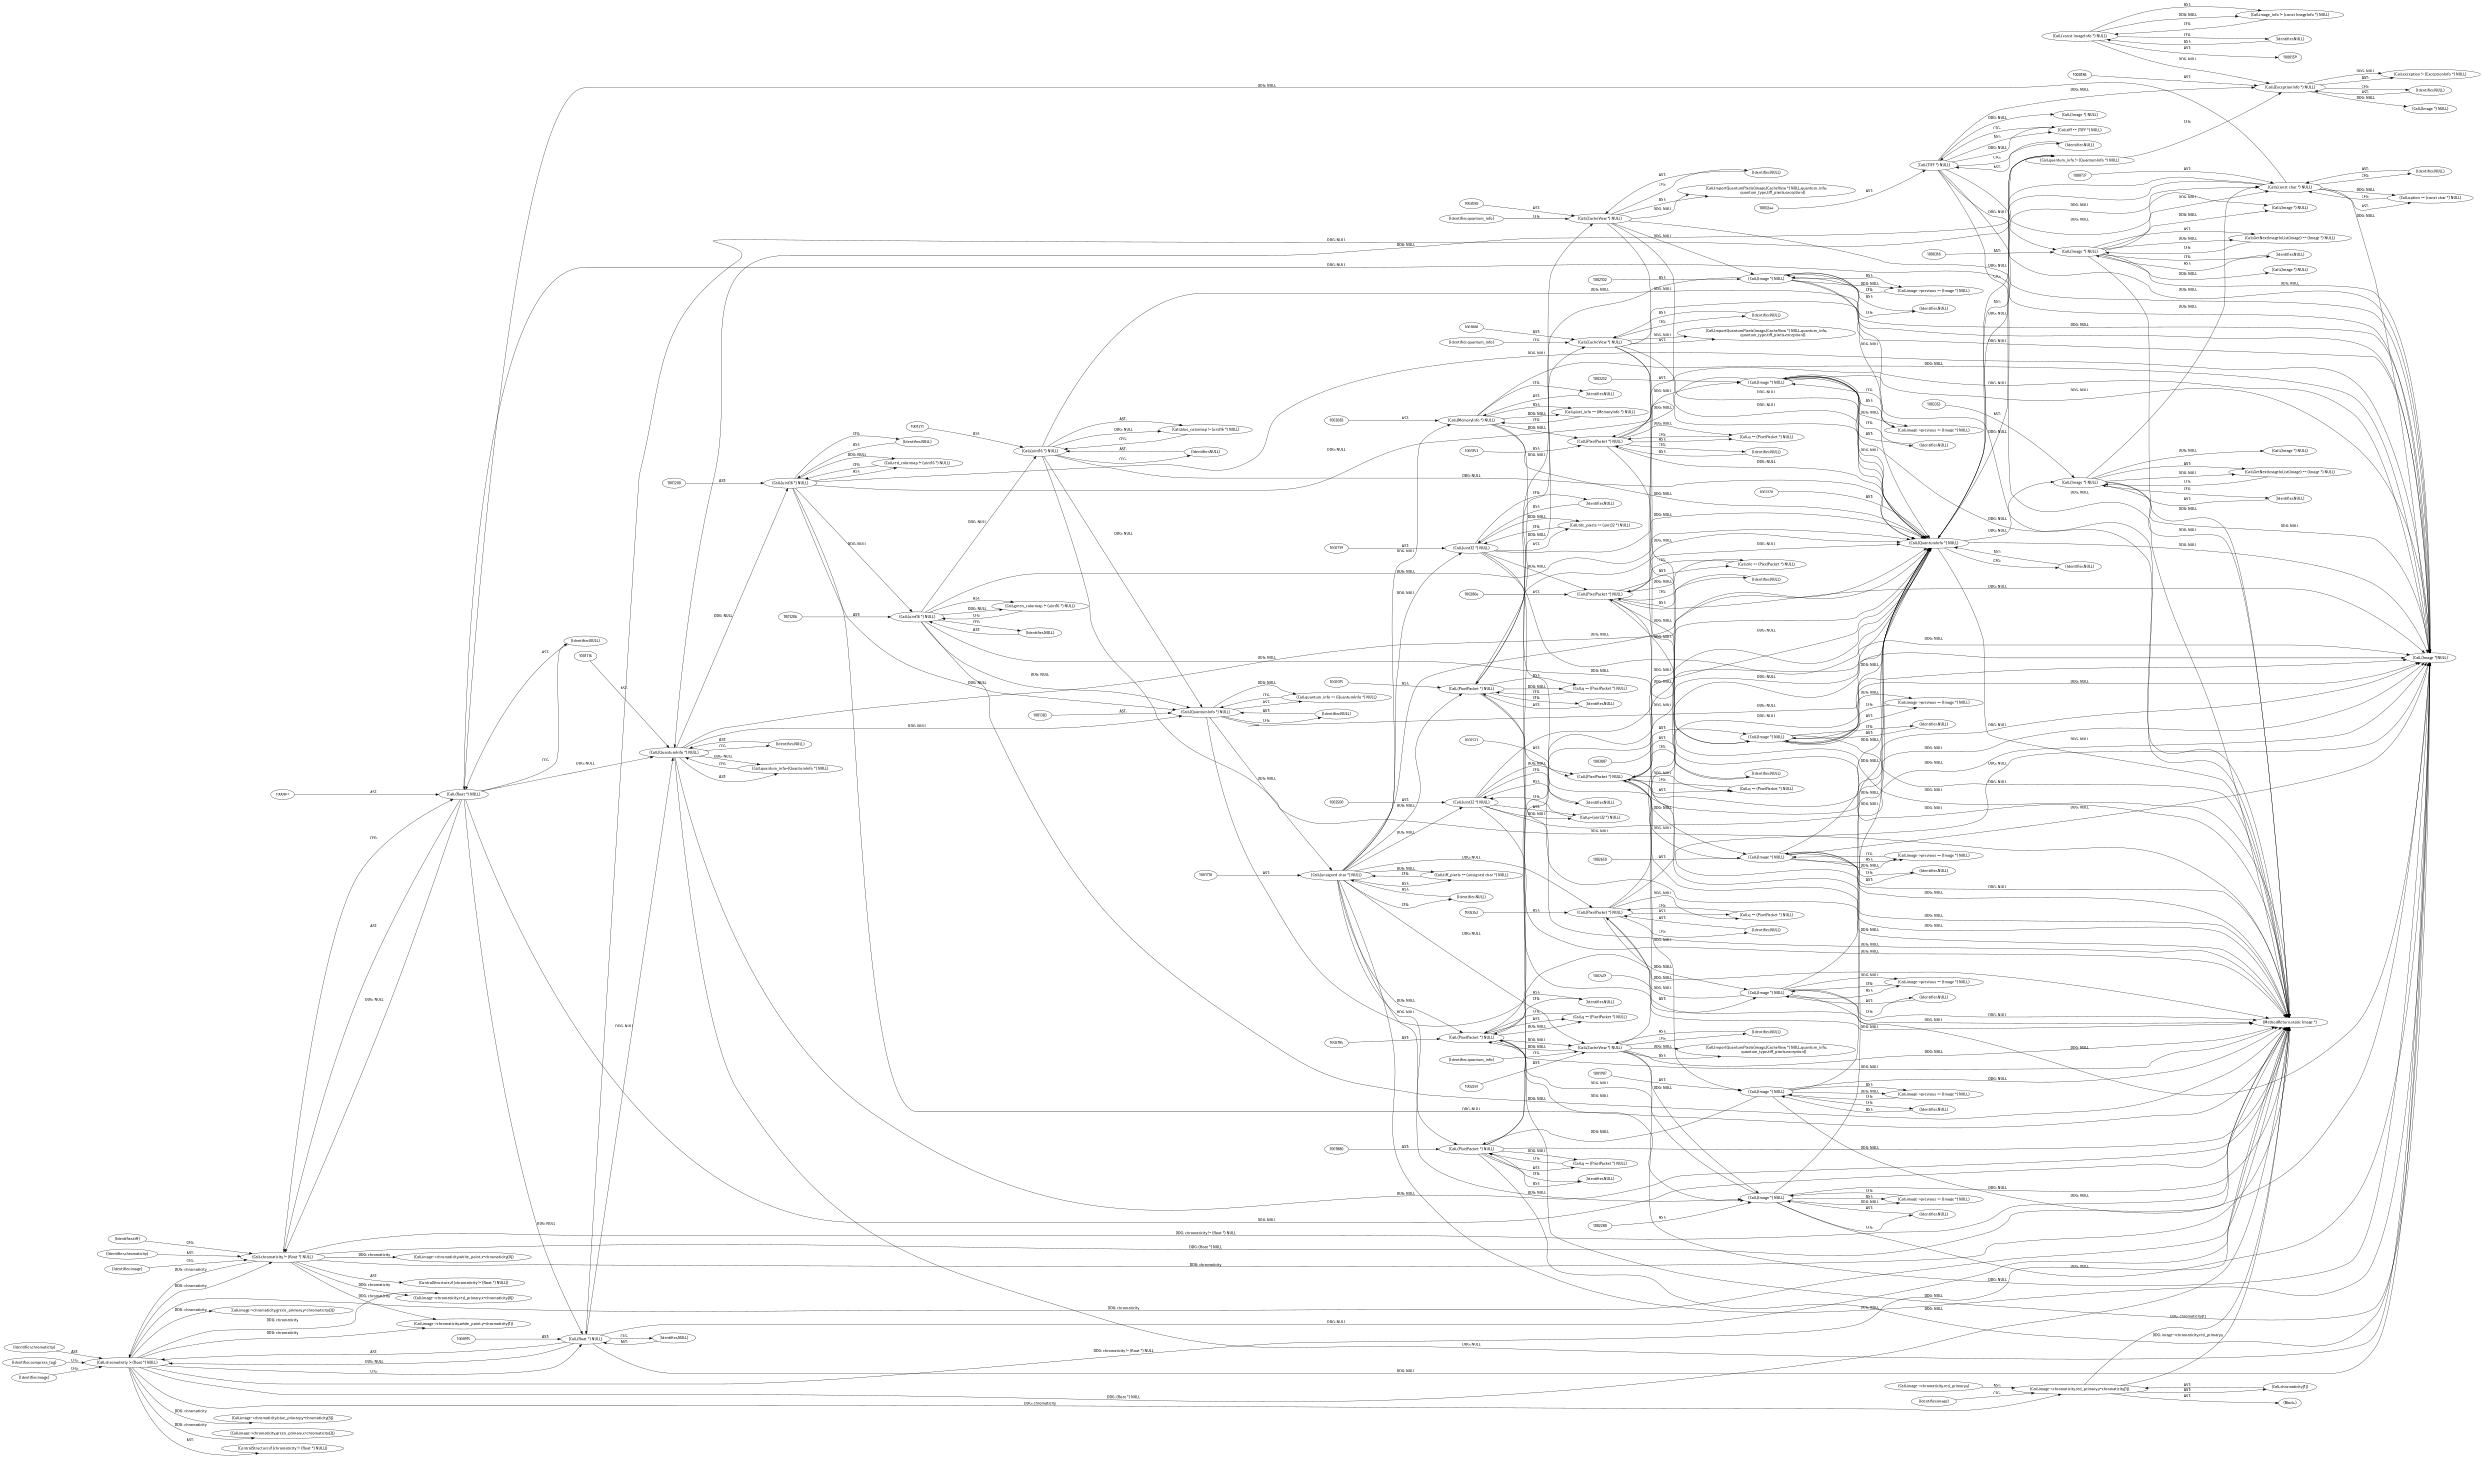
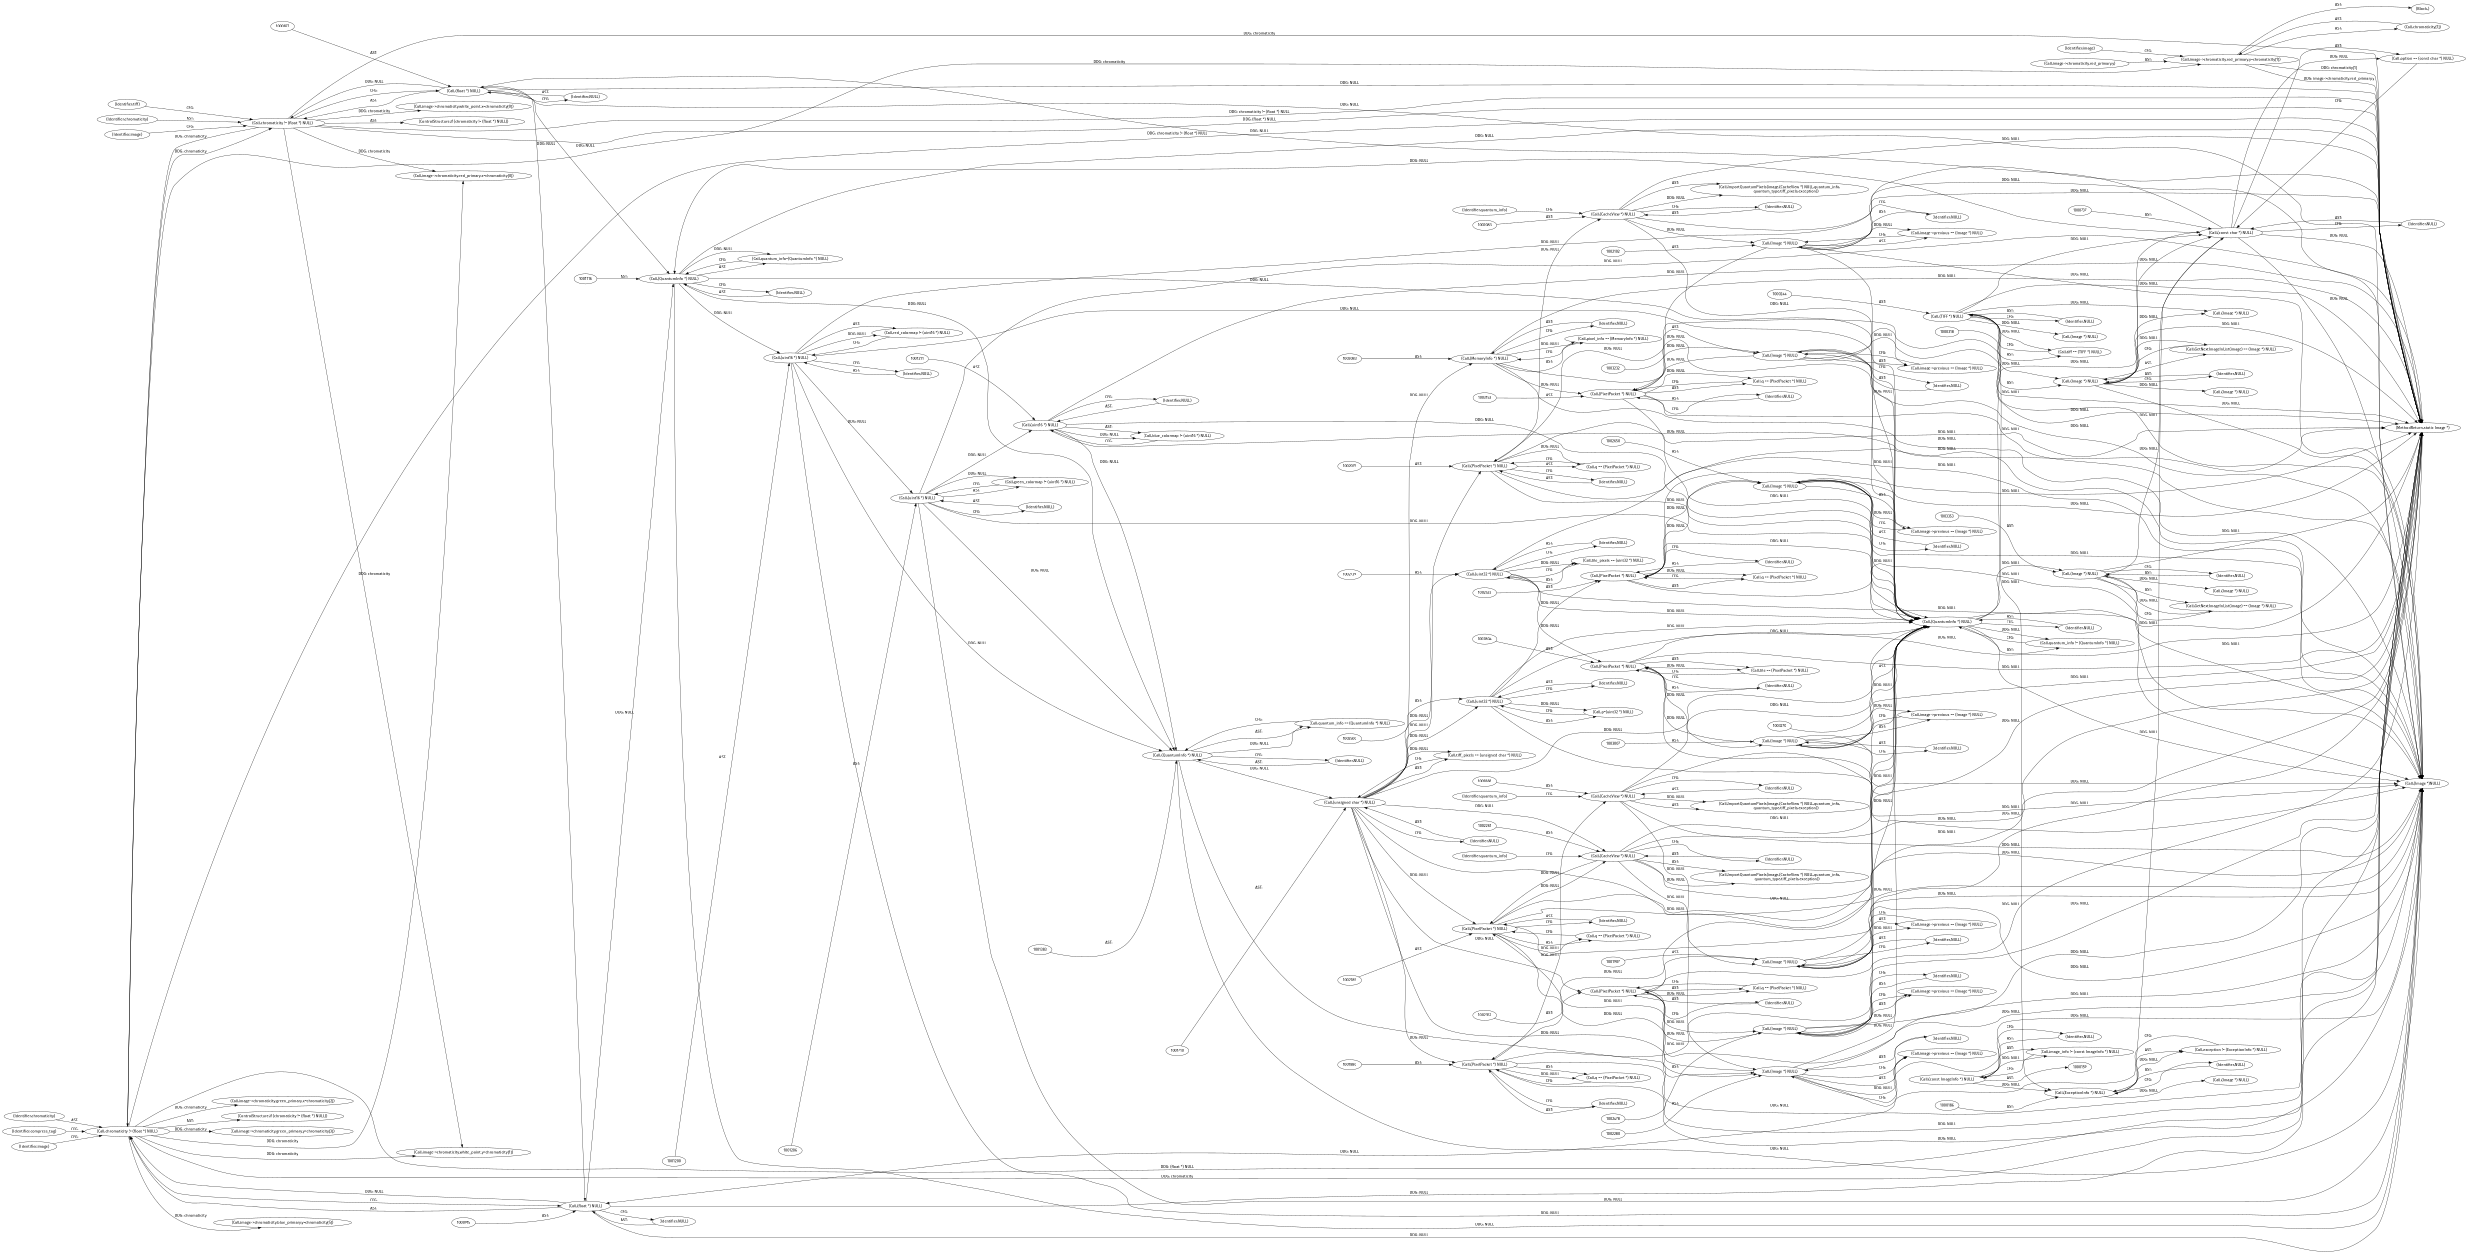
edge "(Call,quantum_info != (QuantumInfo *) NULL)" -> "(Call,(ExceptionInfo *) NULL)": now "(Call,exception != (ExceptionInfo *) NULL)" -> "(Call,(ExceptionInfo *) NULL)"
edge "(Call,(TIFF *) NULL)" -> "(Call,(const char *) NULL)": added, label "DDG: NULL"
edge "(Call,(const char *) NULL)" -> "(MethodReturn,static Image *)": added, label "DDG: NULL"
